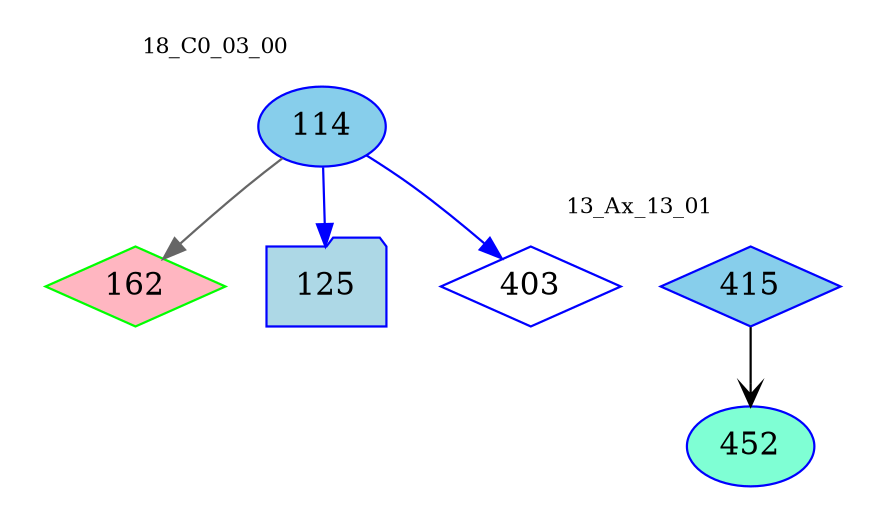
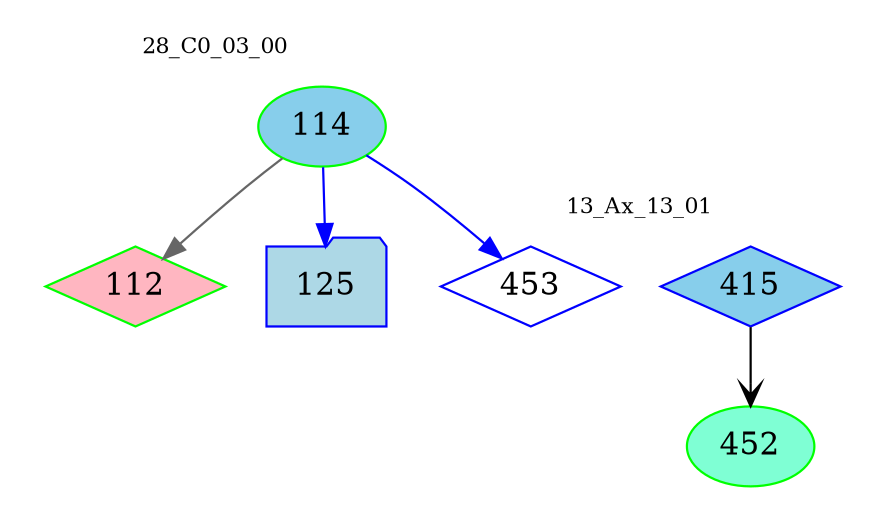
cluster "18_C0_03_00": label "18_C0_03_00" -> "28_C0_03_00"
node "114": color blue -> green
node "162": label "162" -> "112"
node "403": label "403" -> "453"
node "452": color blue -> green
